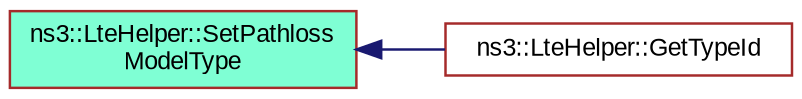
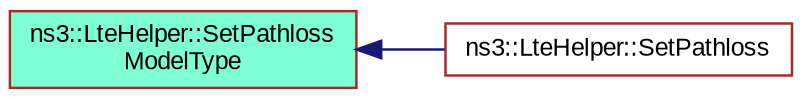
node "ns3::LteHelper::GetTypeId": label "ns3::LteHelper::GetTypeId" -> "ns3::LteHelper::SetPathloss"
